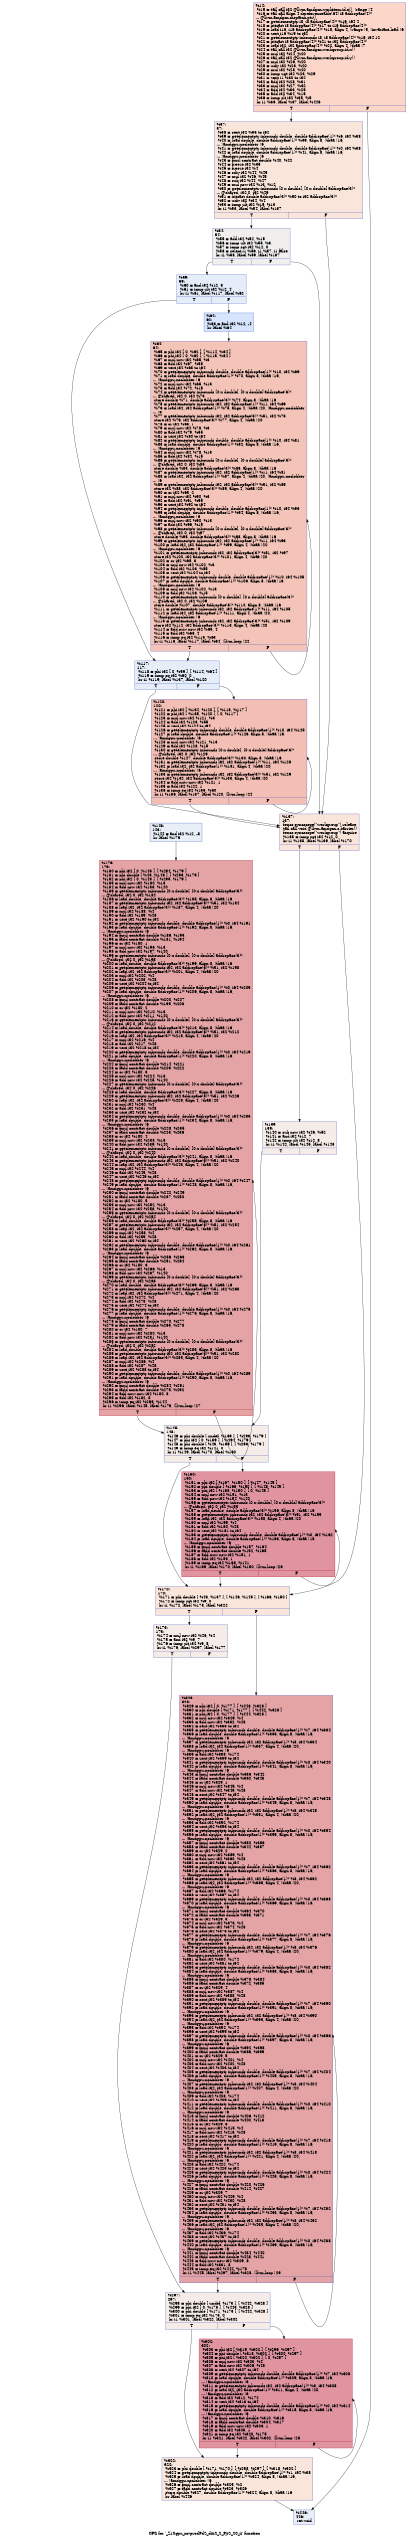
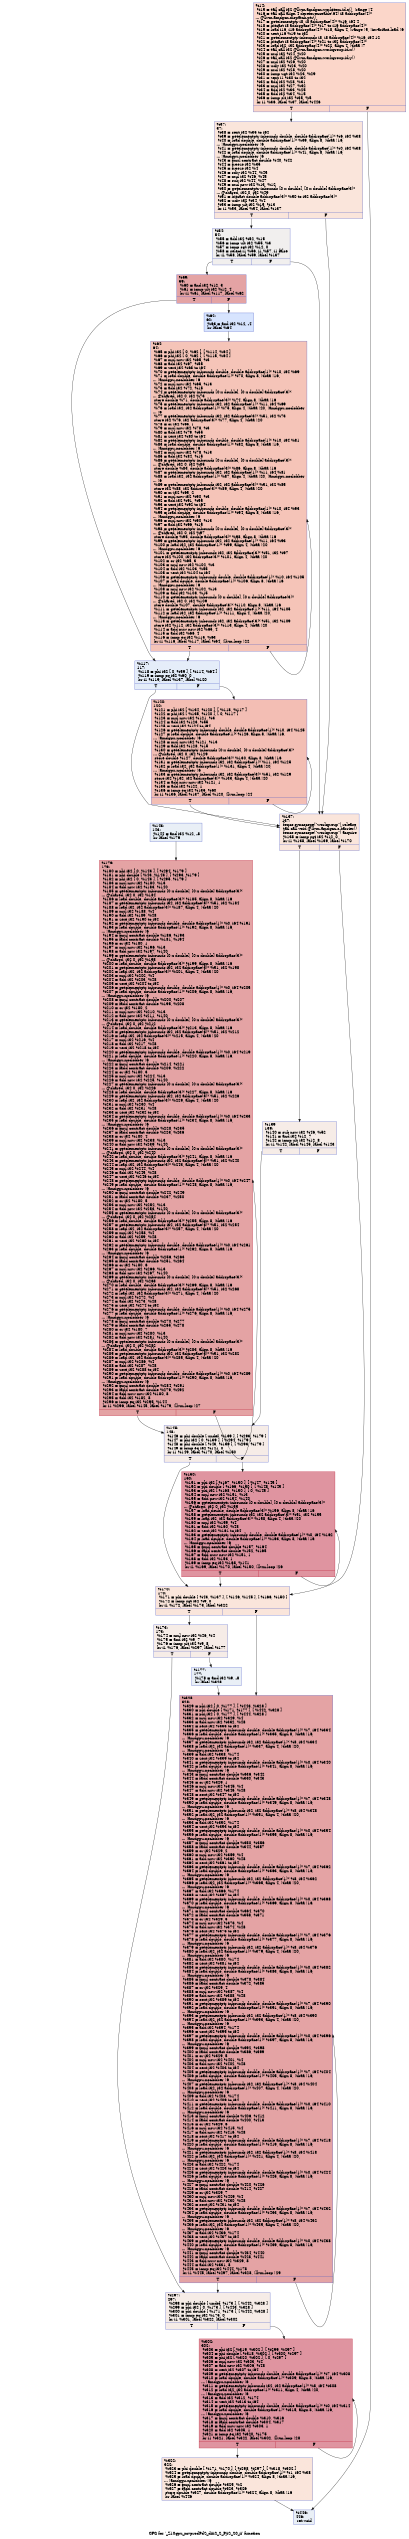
node "%59:": fillcolor #c5d6f270 -> #c32e3170
node "%177:": added
edge "%297:" -> "%322:": removed
